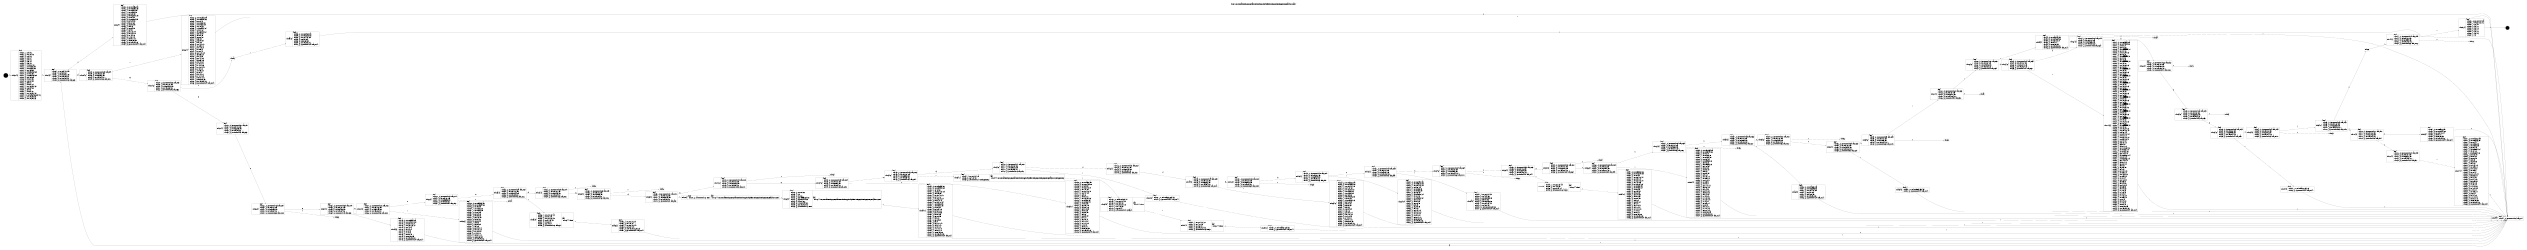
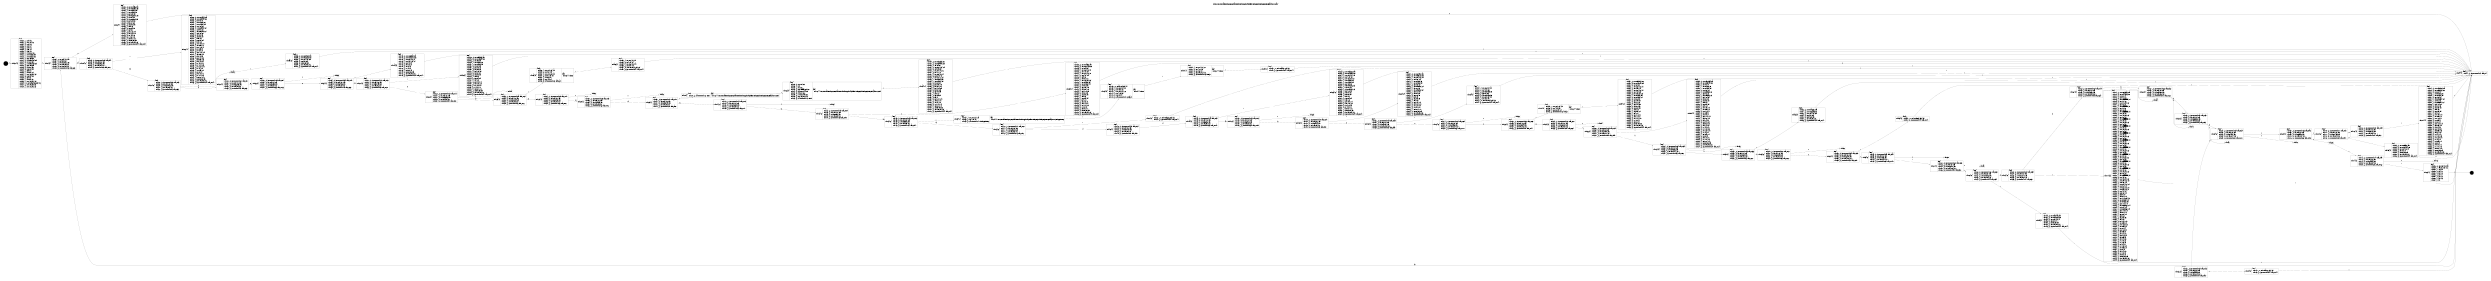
edge "0x40169c [28]" -> "0x4016b8 [28]": now "0x40169c [28]" -> "0x4016d4 [28]"
